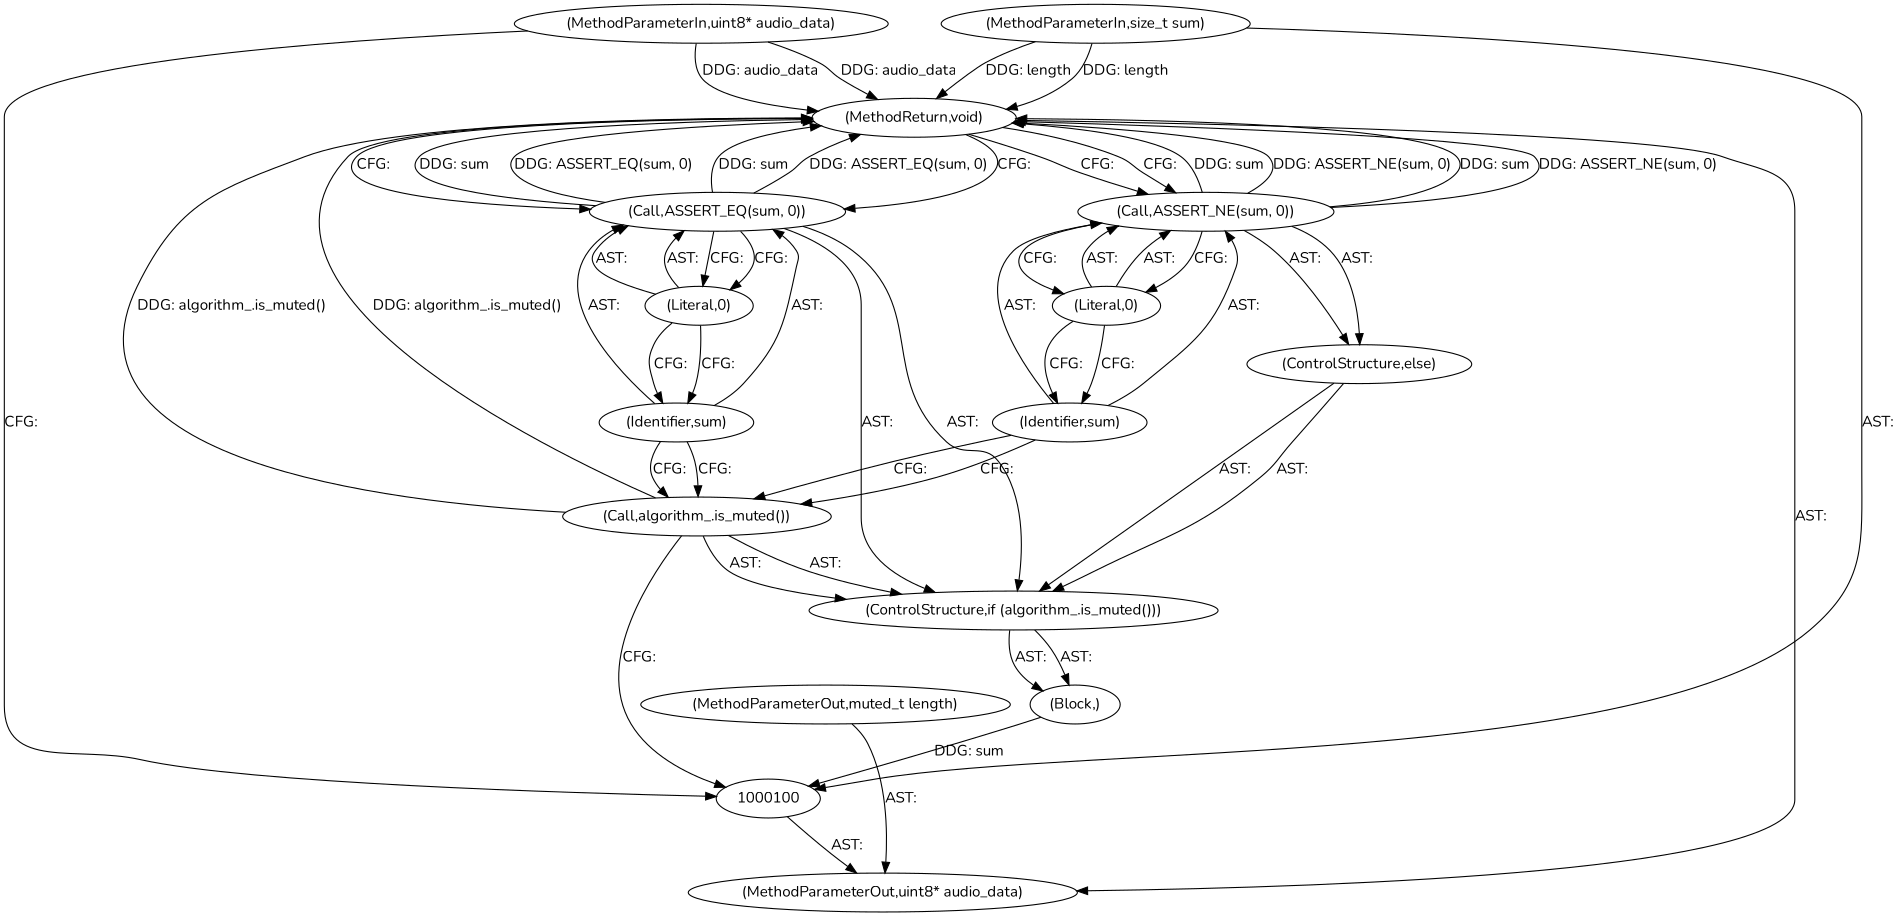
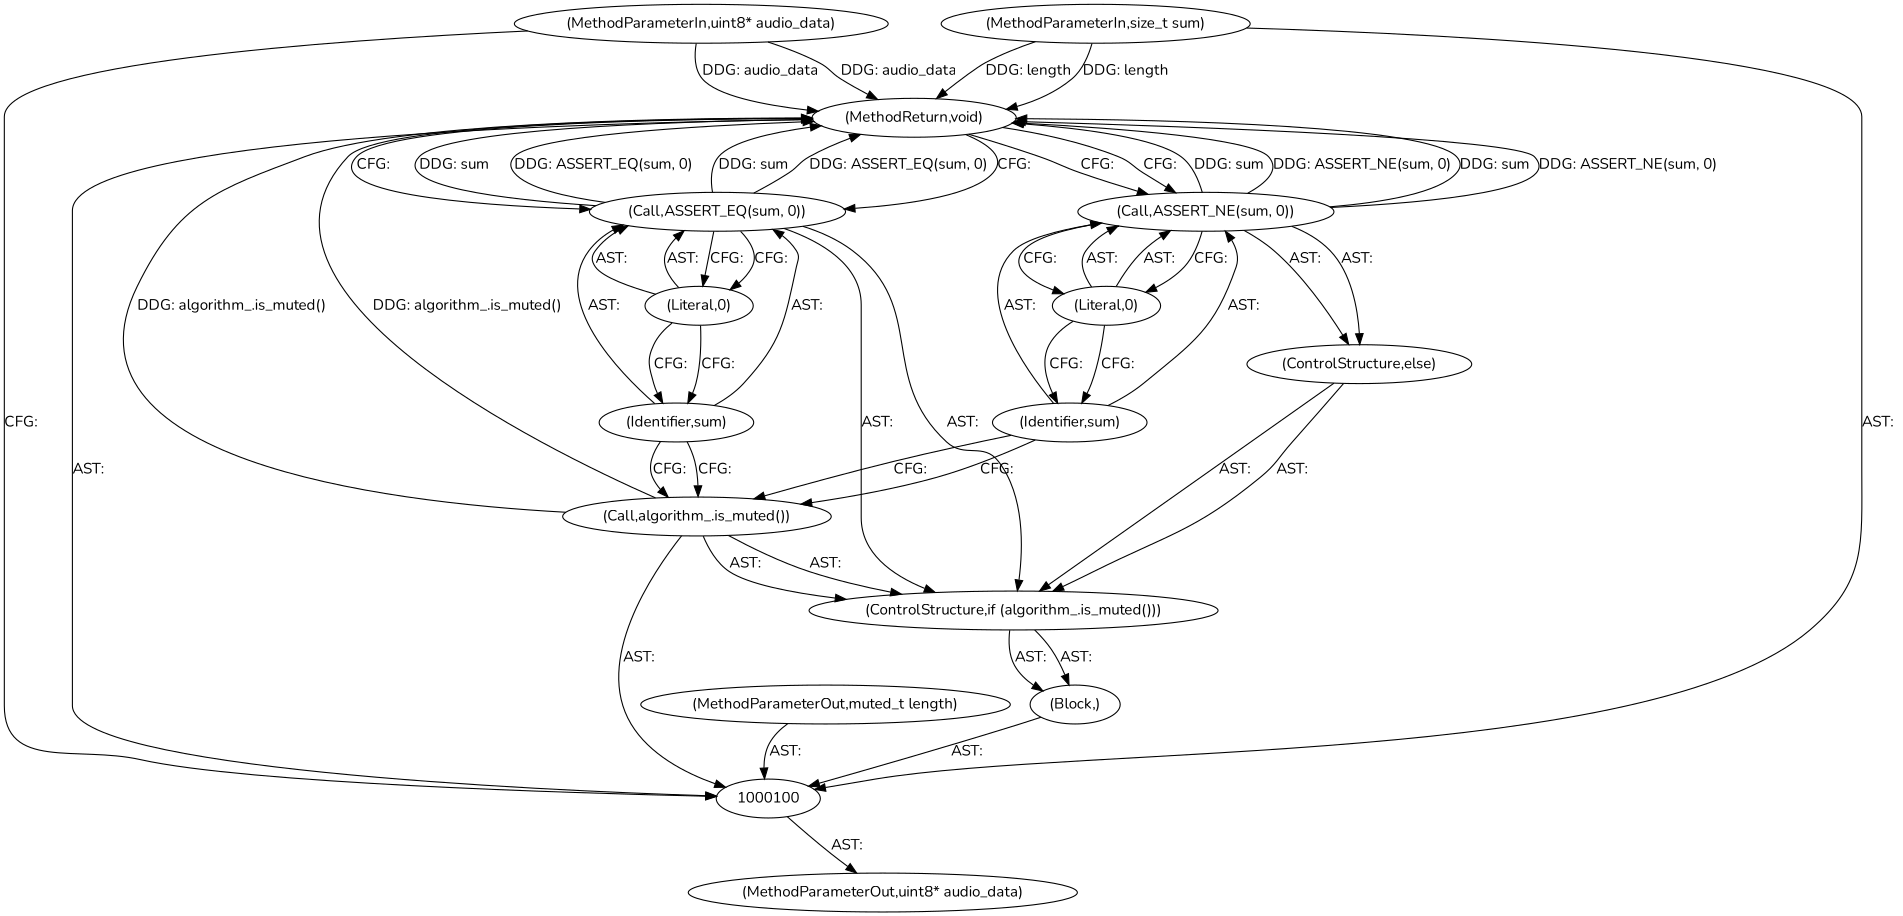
edge "(MethodReturn,void)" -> "(MethodParameterOut,uint8* audio_data)": now "(MethodReturn,void)" -> "1000100"
edge "(Call,algorithm_.is_muted())" -> "1000100": label "CFG: " -> "AST: "
edge "(Block,)" -> "1000100": label "DDG: sum" -> "AST: "
edge "(MethodParameterOut,muted_t length)" -> "(MethodParameterOut,uint8* audio_data)": now "(MethodParameterOut,muted_t length)" -> "1000100"
